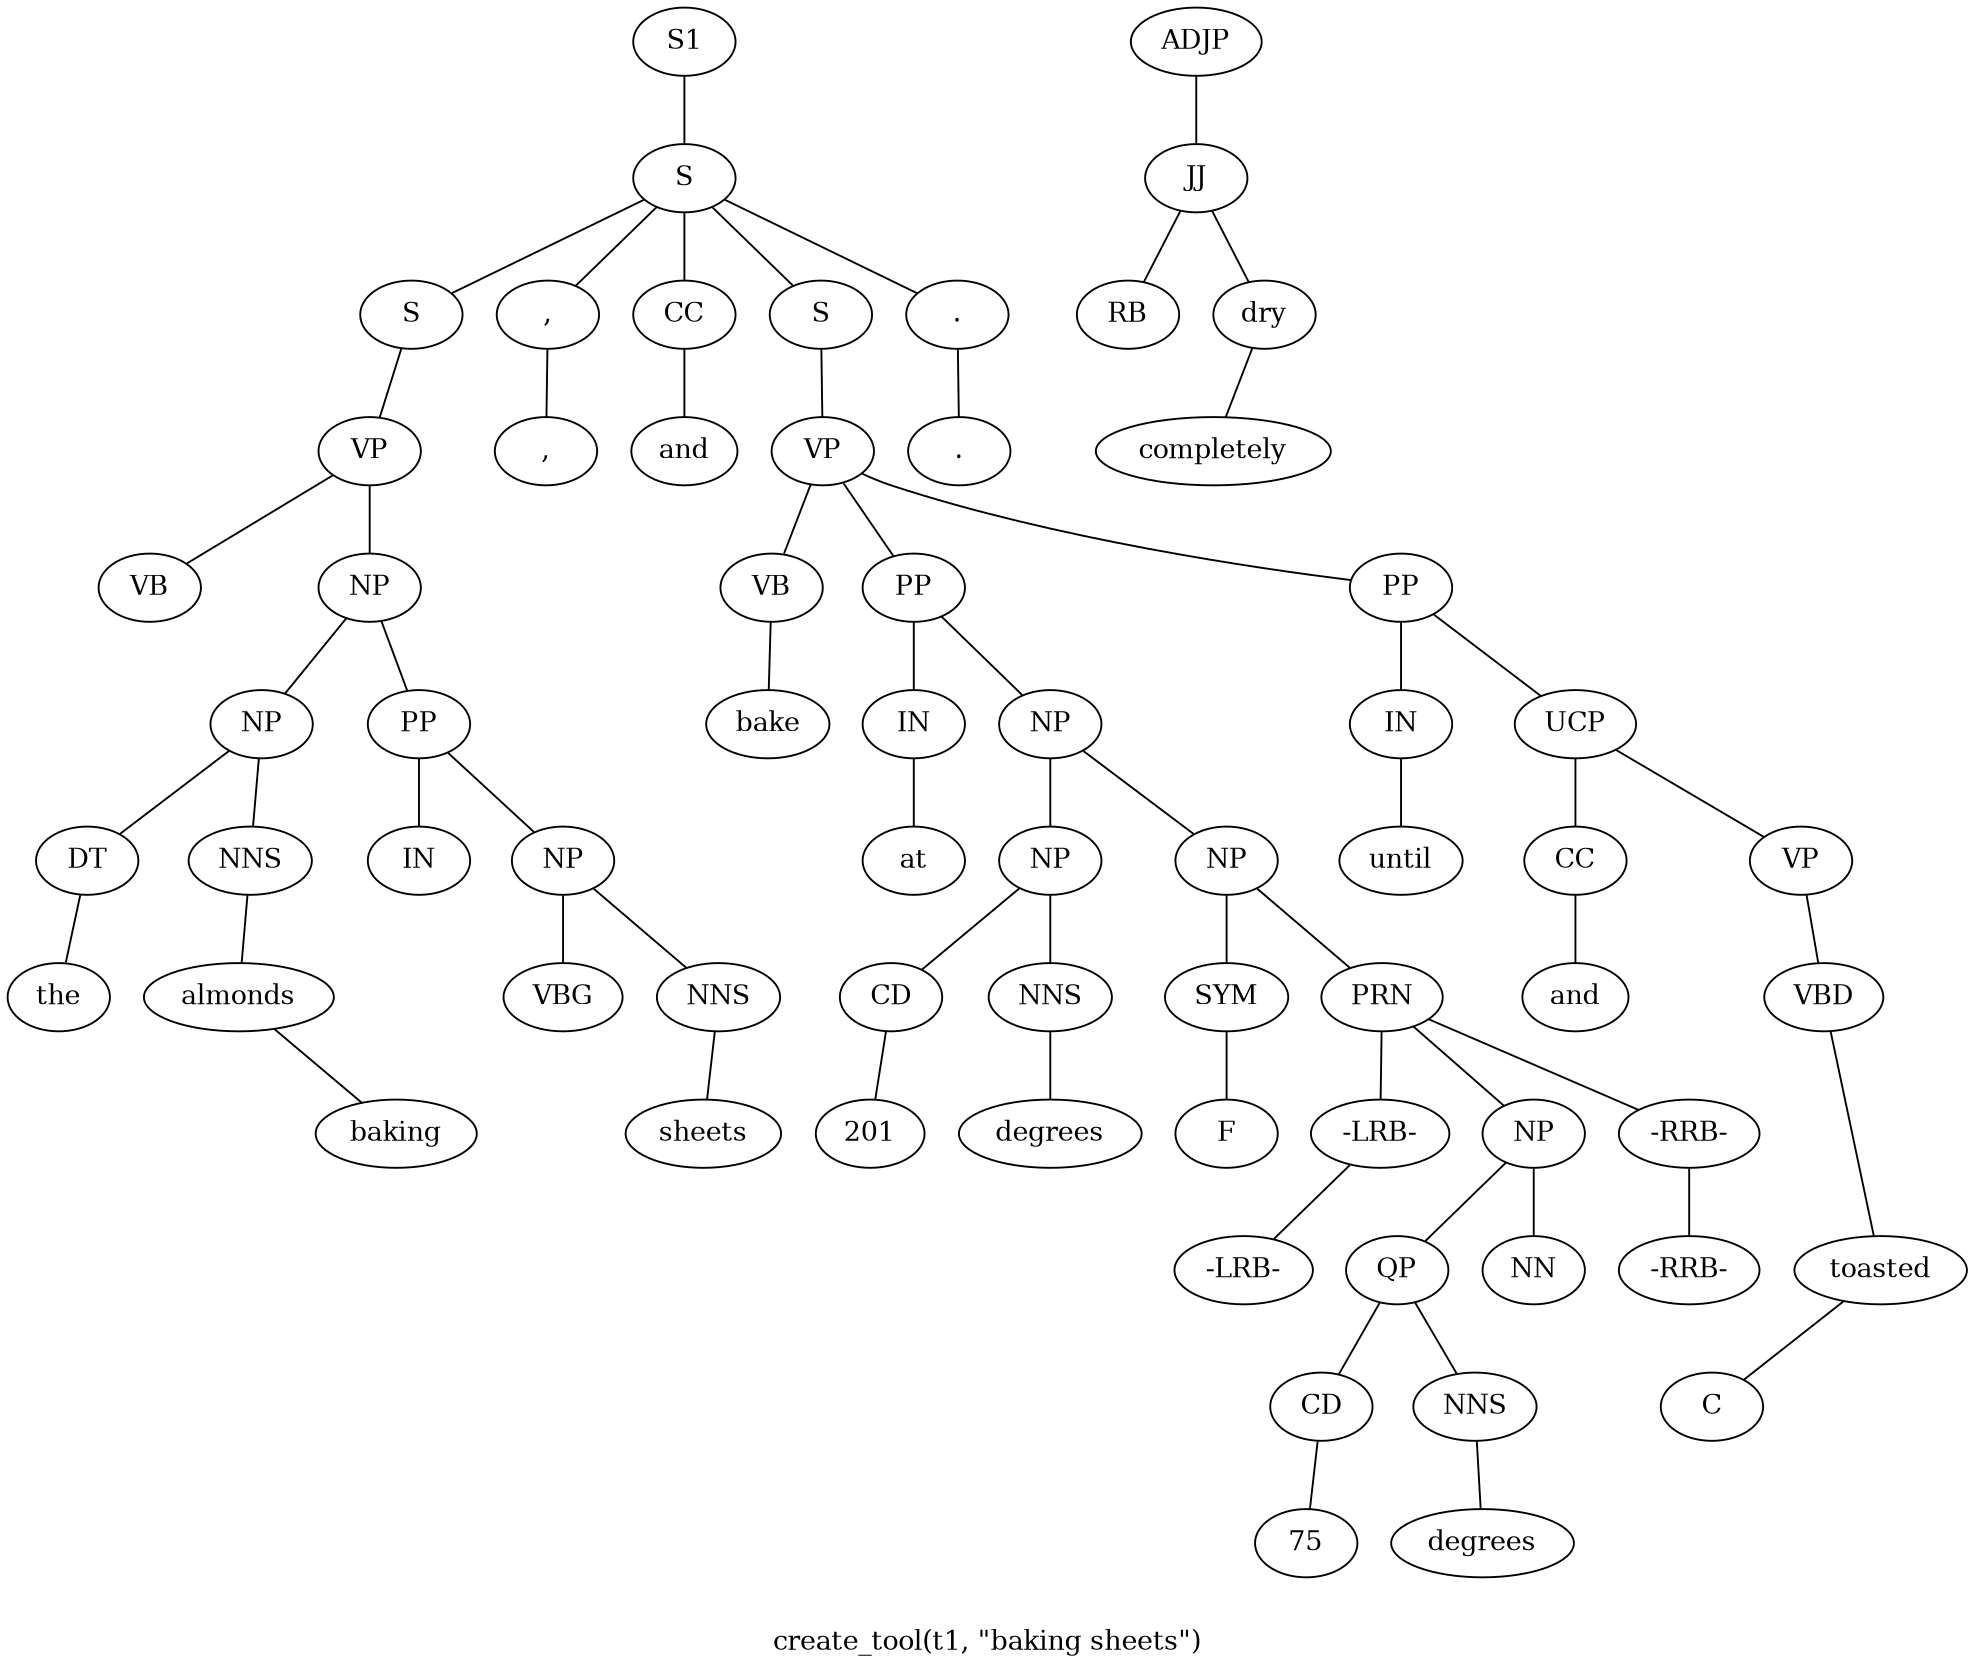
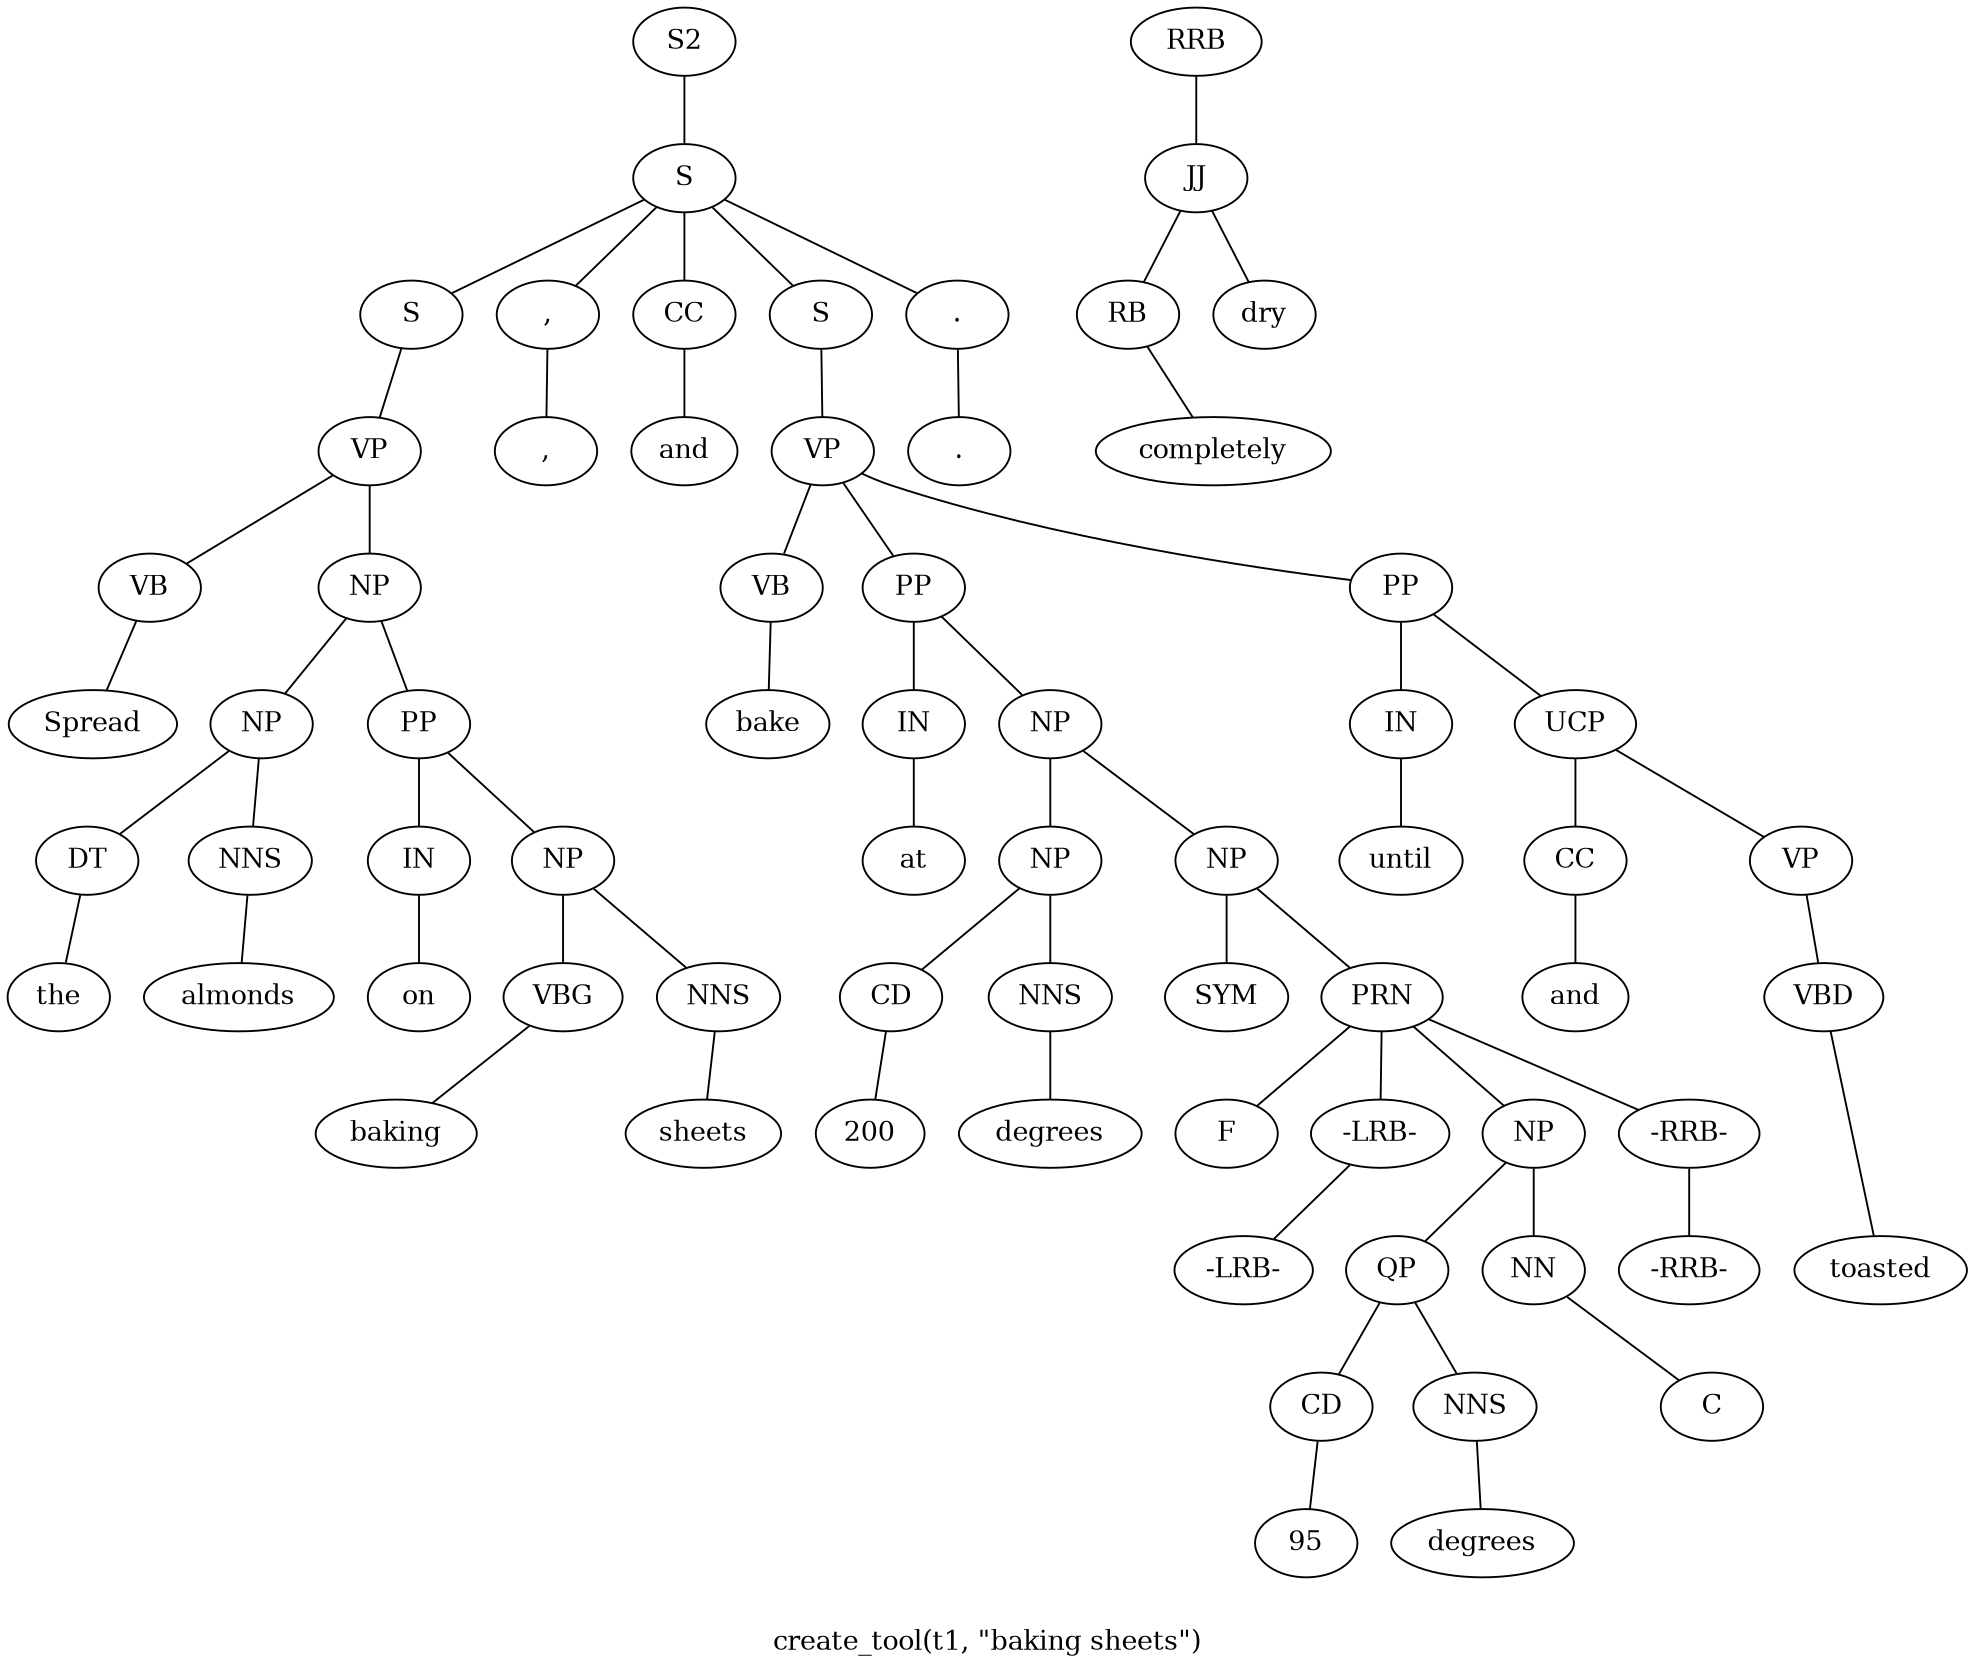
node "S1": label "S1" -> "S2"
node "ADJP": label "ADJP" -> "RRB"
edge "dry" -- "completely": now "RB" -- "completely"
node "Spread": added
node "on": added
edge "almonds" -- "baking": now "VBG" -- "baking"
edge "SYM" -- "F": now "PRN" -- "F"
node "201": label "201" -> "200"
edge "toasted" -- "C": now "NN" -- "C"
node "75": label "75" -> "95"
